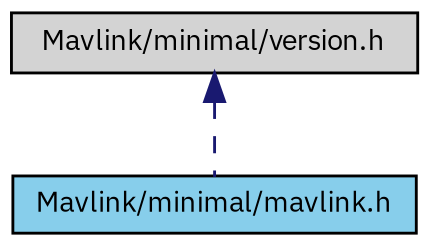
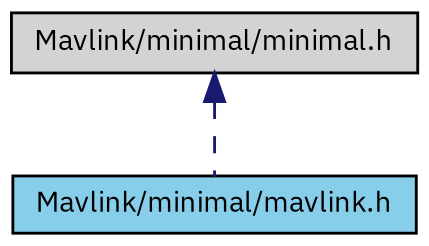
node "Mavlink/minimal/version.h": label "Mavlink/minimal/version.h" -> "Mavlink/minimal/minimal.h"
